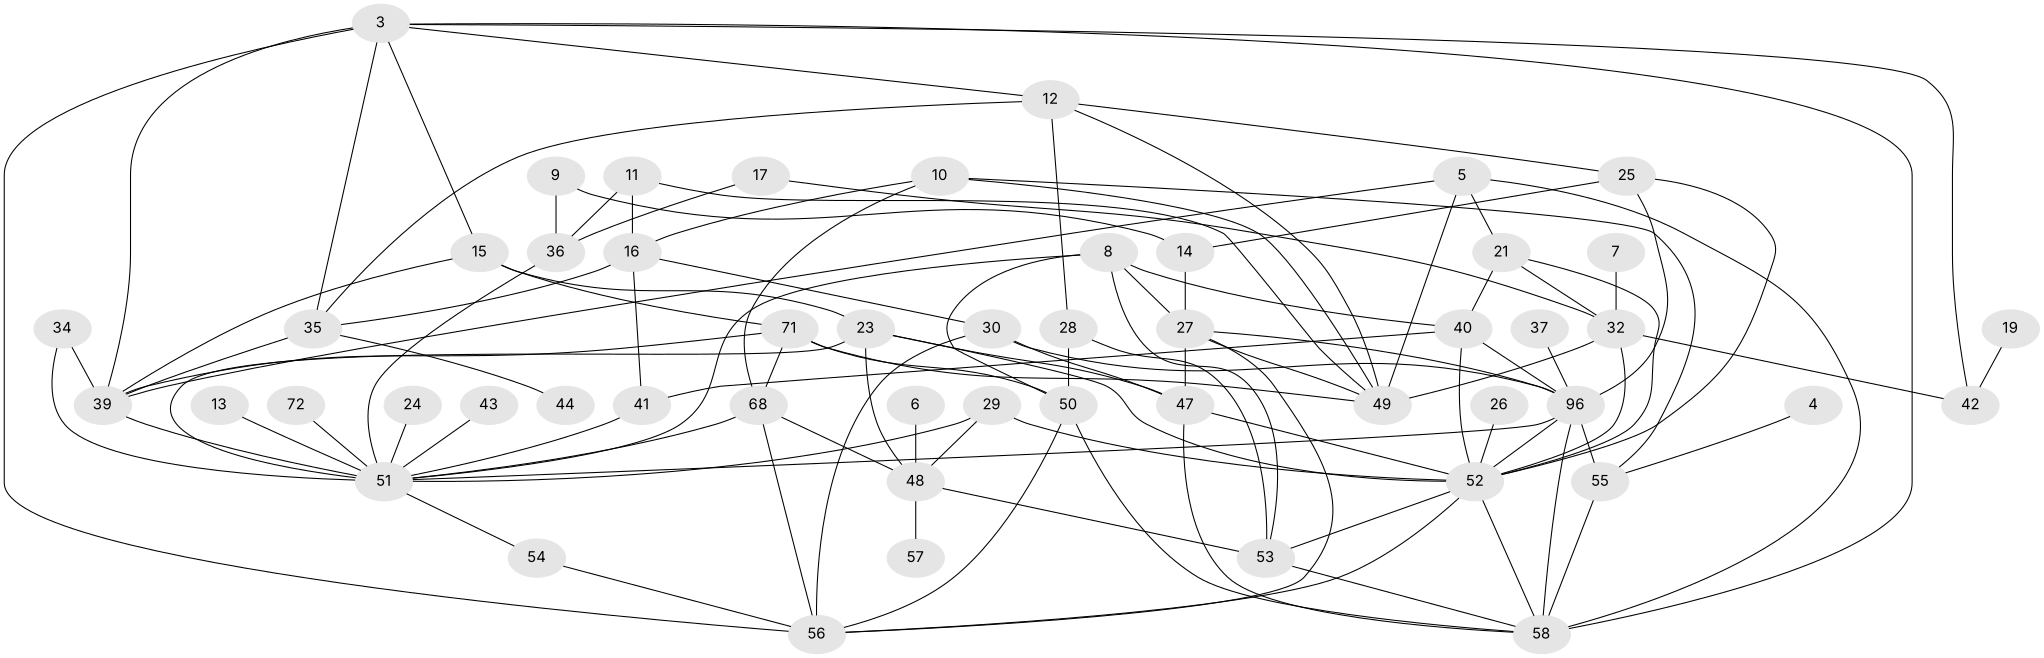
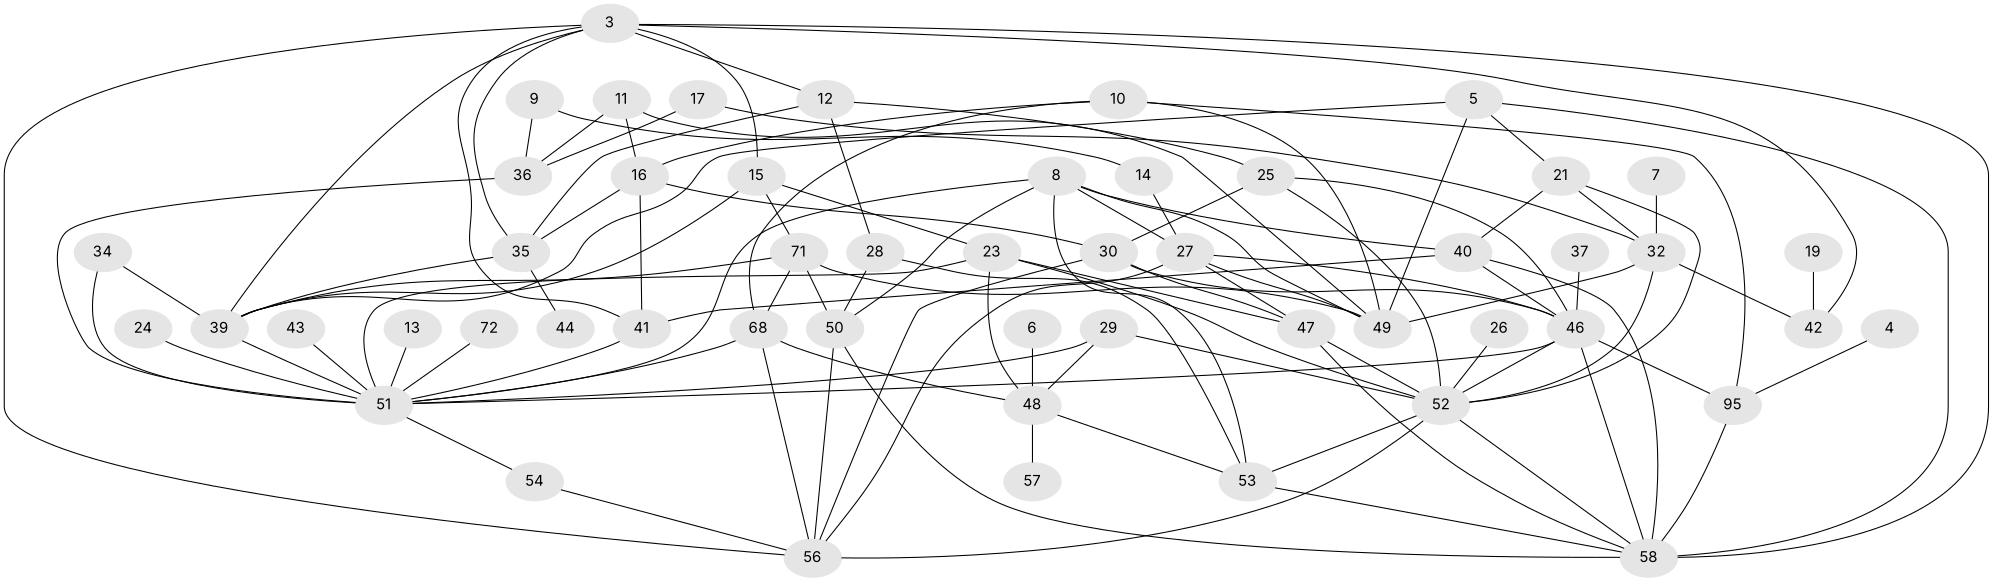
edge "3" -- "41": added
edge "12" -- "49": now "8" -- "49"
edge "25" -- "14": now "25" -- "30"
node "96": label "96" -> "46"
edge "40" -- "52": now "40" -- "58"
node "55": label "55" -> "95"
